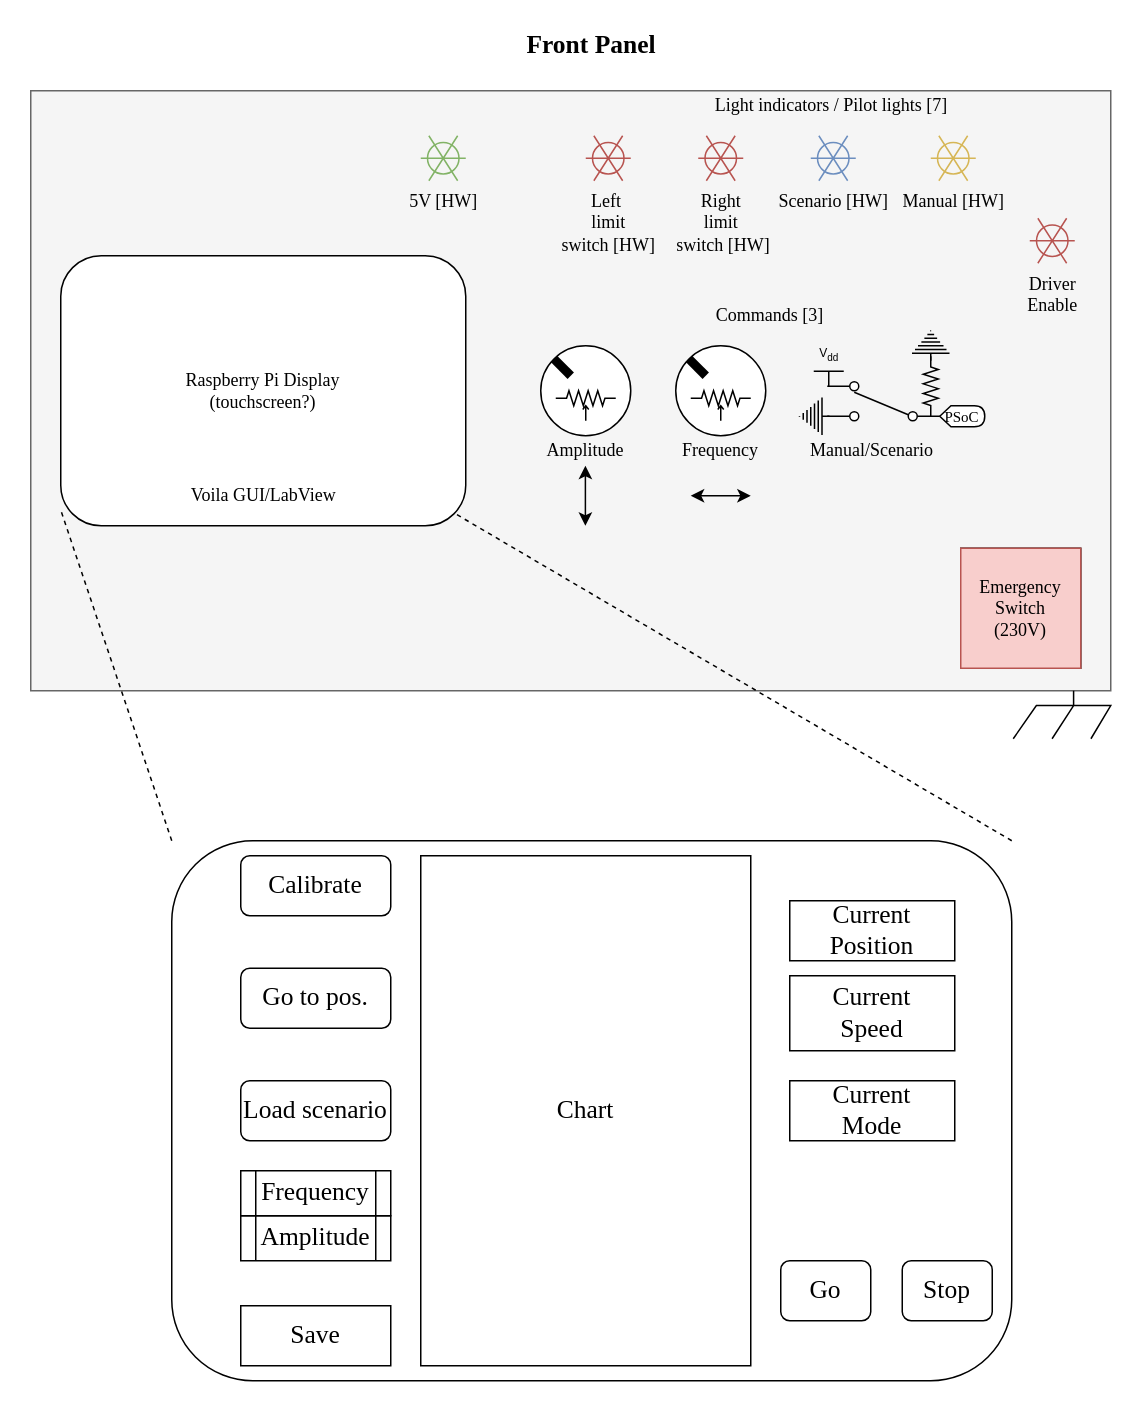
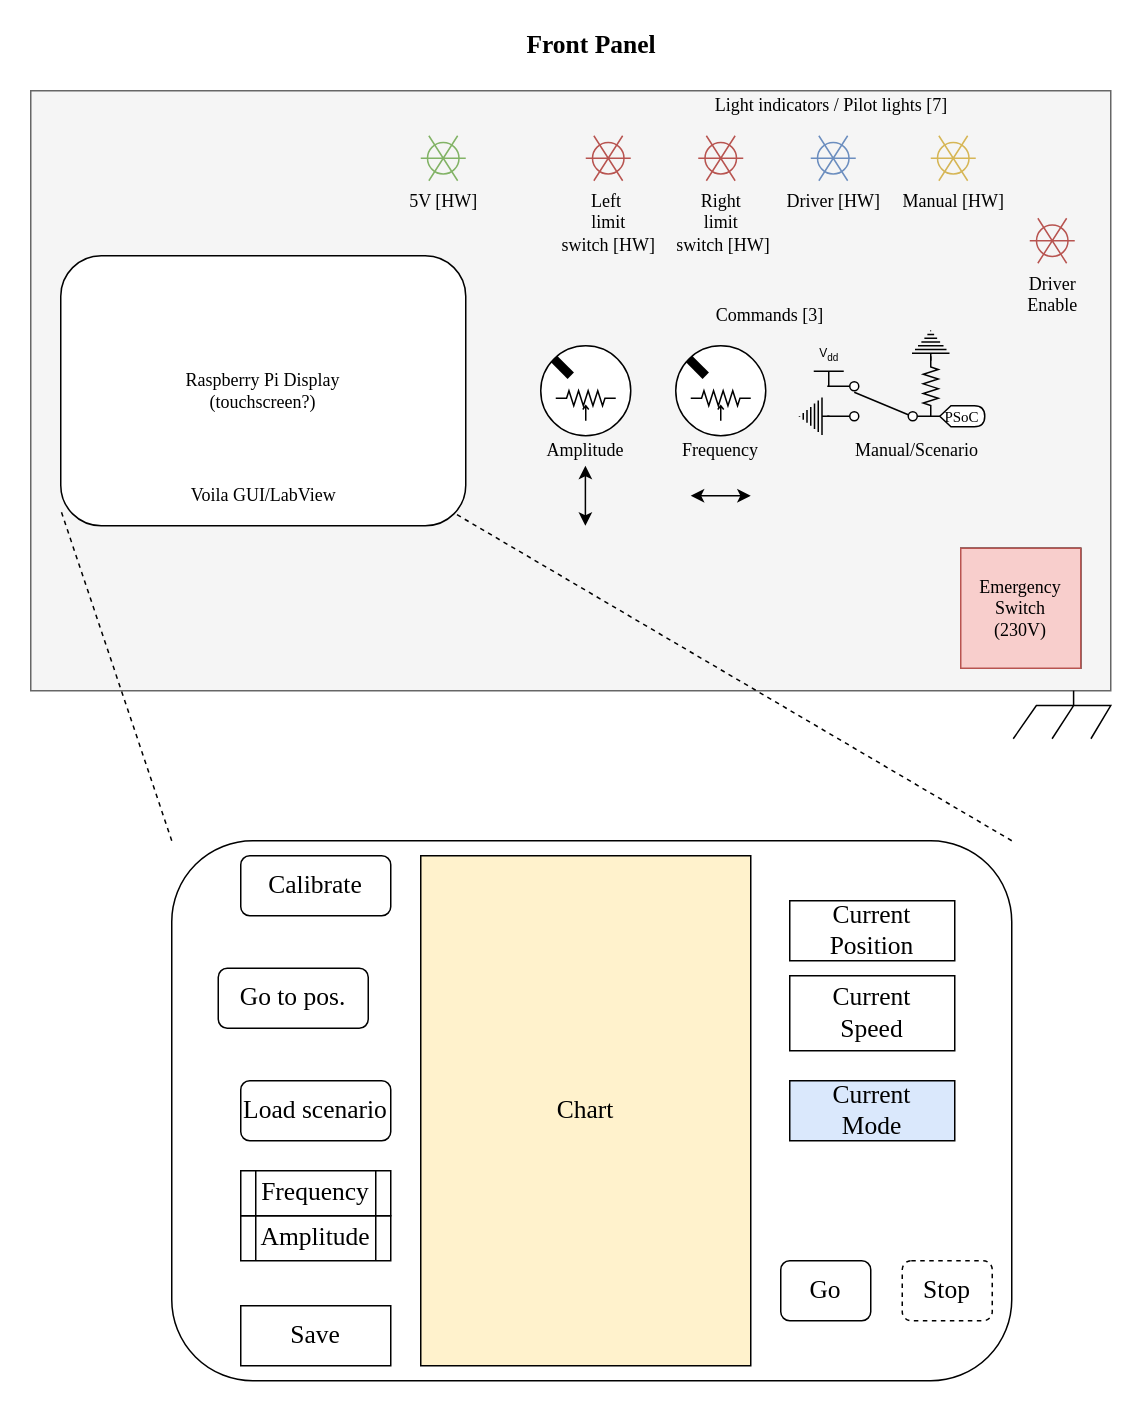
node "Scenario [HW]": label "Scenario [HW]" -> "Driver [HW]"
node "Manual/Scenario": moved (872, 451) -> (917, 451)
node "Go to pos.": moved (316, 998) -> (293, 998)
node "Chart": fillcolor #ffffff -> #fff2cc
node "Current Mode": fillcolor #ffffff -> #dae8fc
node "Stop": style solid -> dashed
